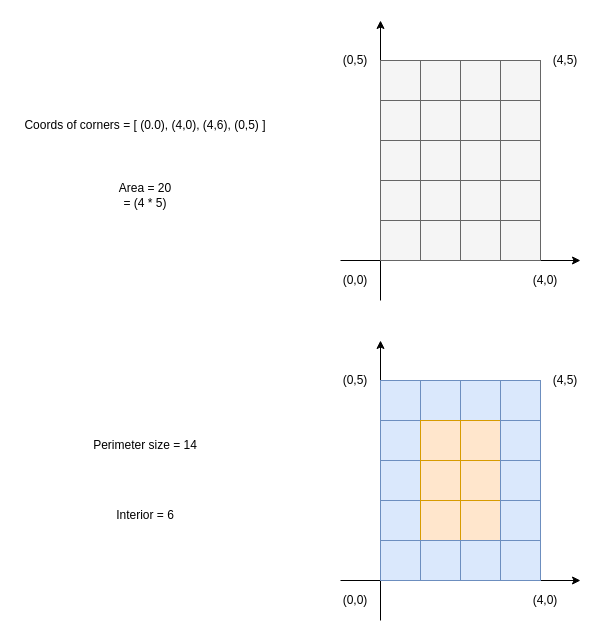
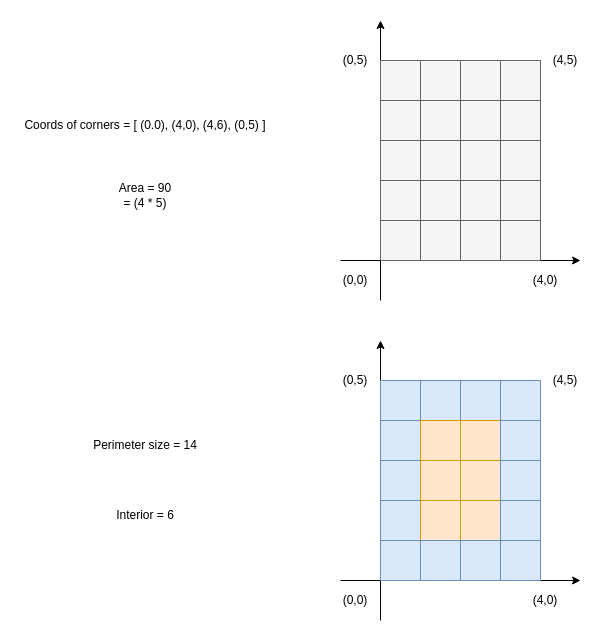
node "Area = 20 = (4 * 5)": label "Area = 20 = (4 * 5)" -> "Area = 90 = (4 * 5)"
